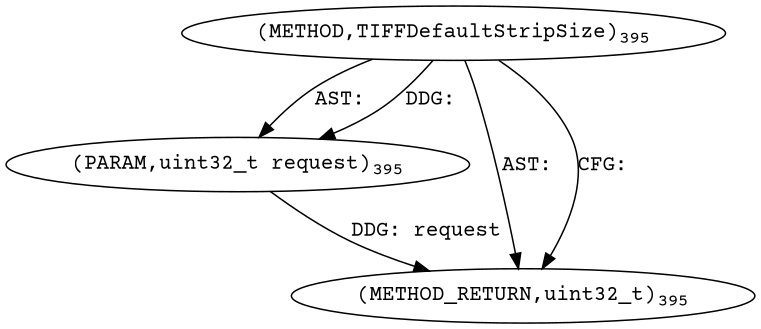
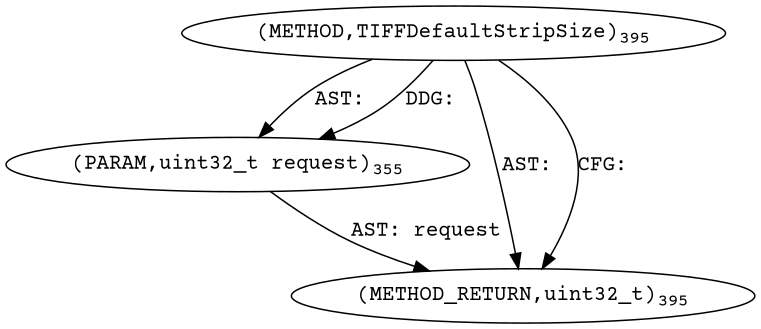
node "(PARAM,uint32_t request)": text "395" -> "355"
edge "(PARAM,uint32_t request)" -> "(METHOD_RETURN,uint32_t)": label "DDG: request" -> "AST: request"
